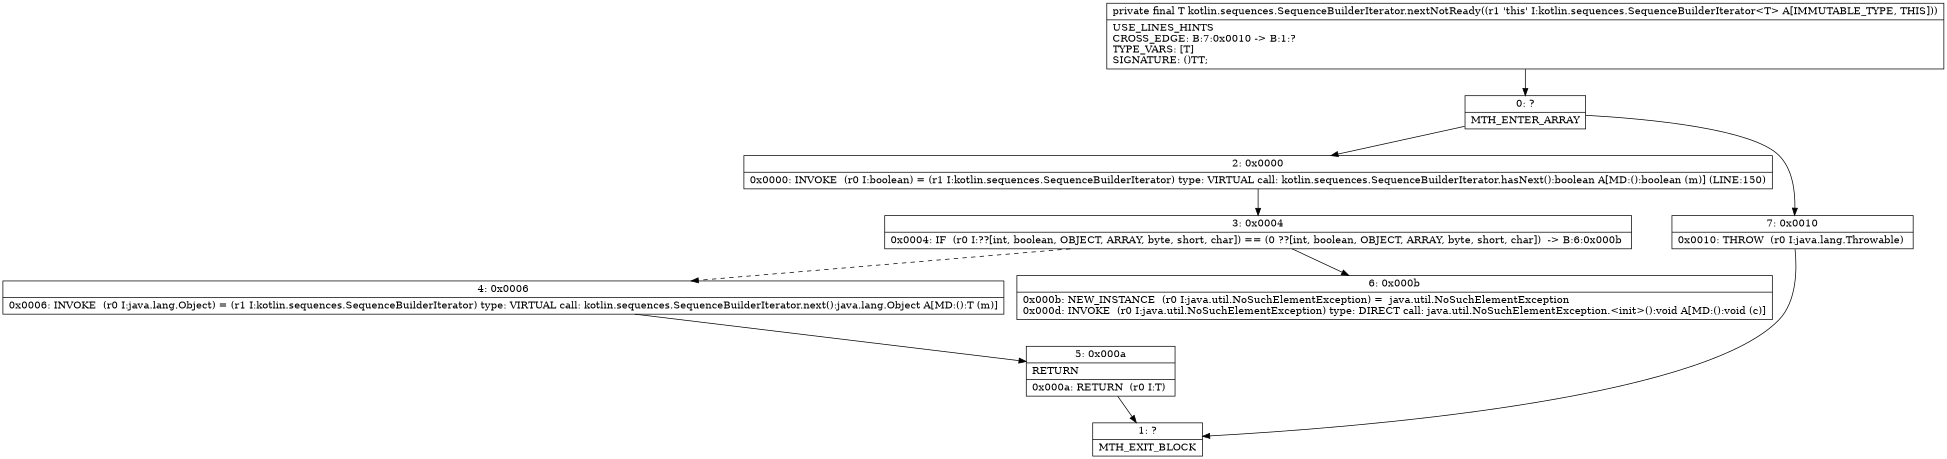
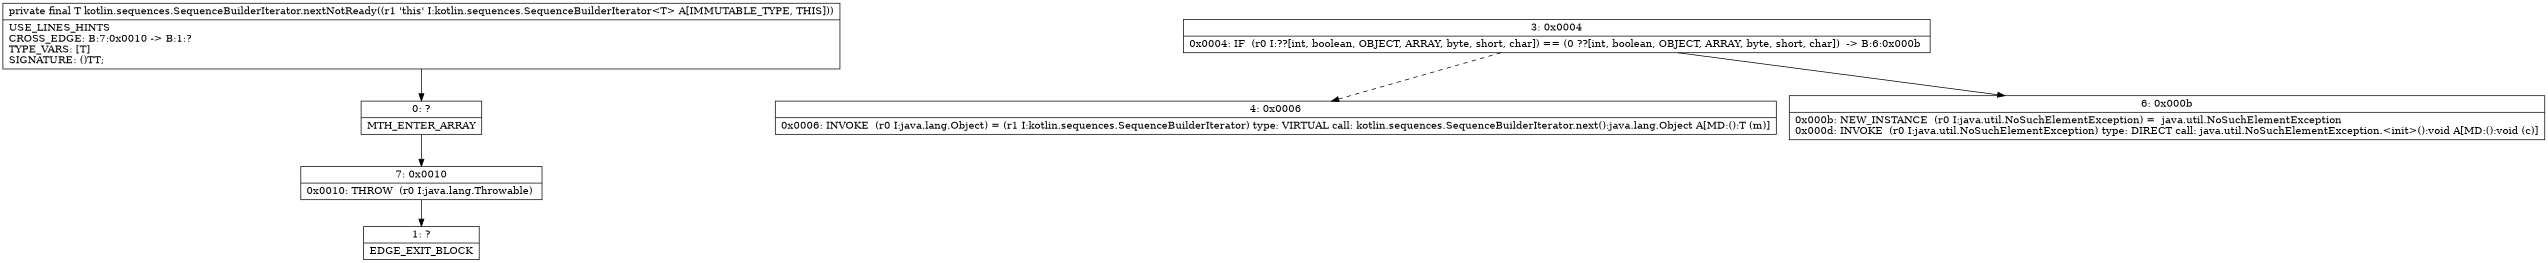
node "2: 0x0000": removed
node "5: 0x000a": removed
node "1: ?": text "MTH_EXIT_BLOCK" -> "EDGE_EXIT_BLOCK"
